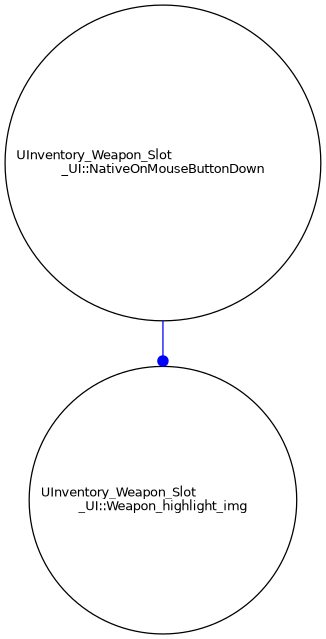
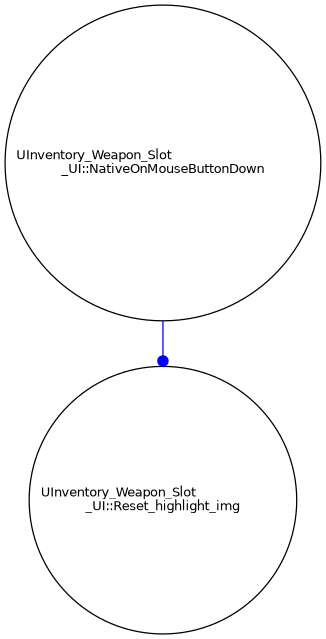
node "UInventory_Weapon_Slot _UI::Weapon_highlight_img": label "UInventory_Weapon_Slot _UI::Weapon_highlight_img" -> "UInventory_Weapon_Slot _UI::Reset_highlight_img"
